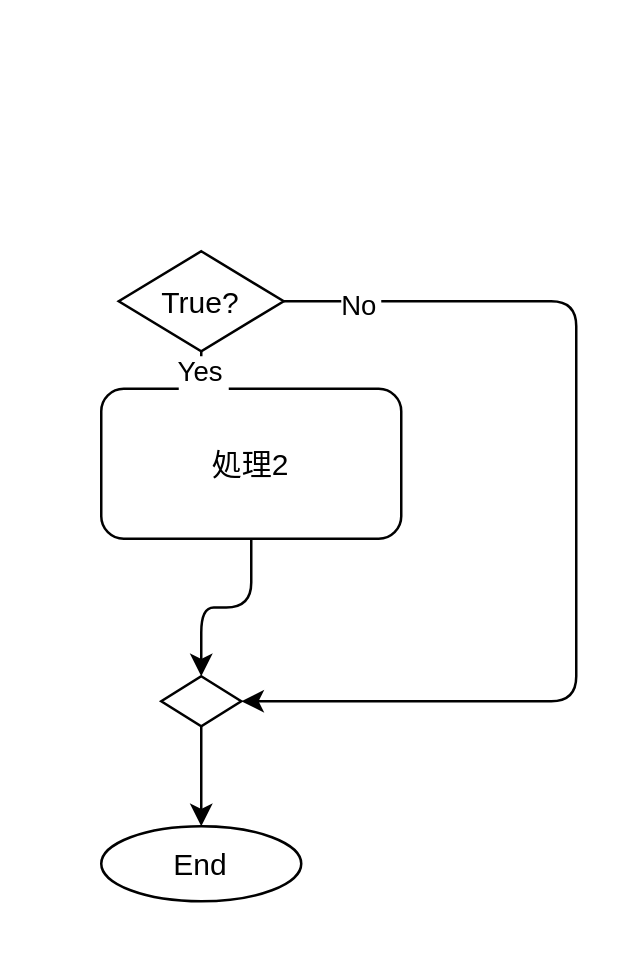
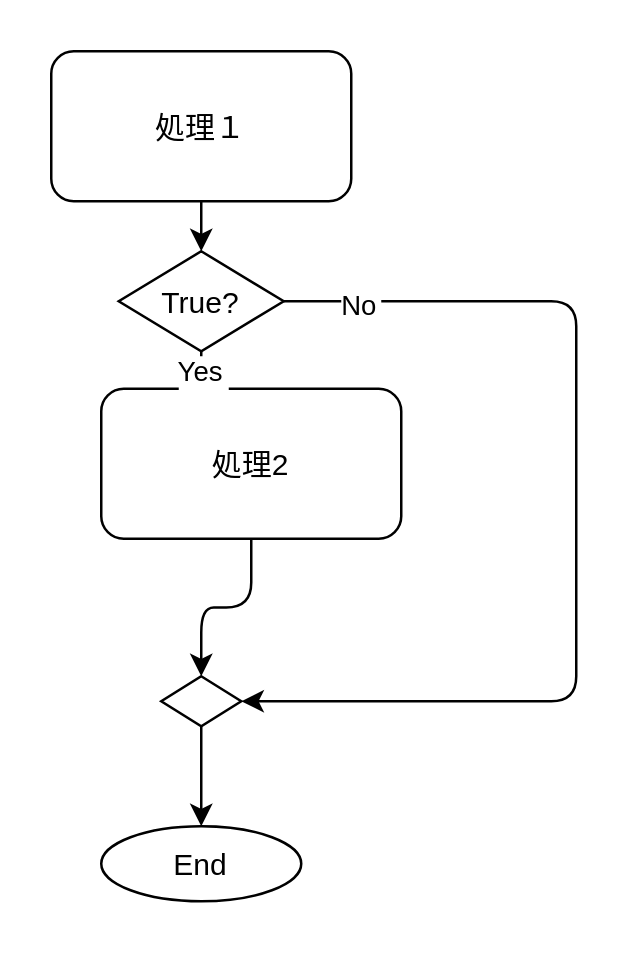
node "処理１": added
edge "処理１" -> "True?": added
